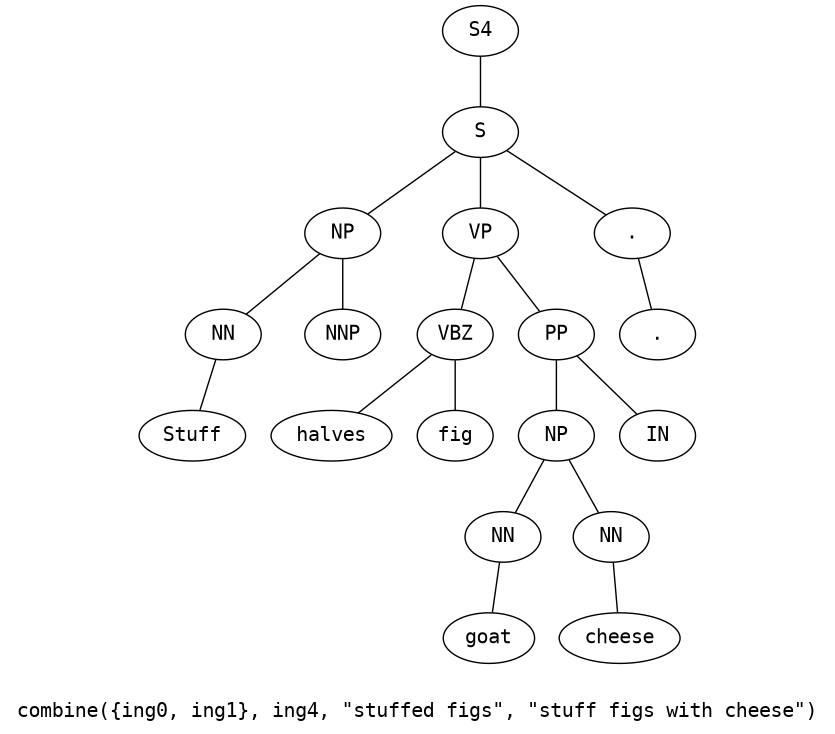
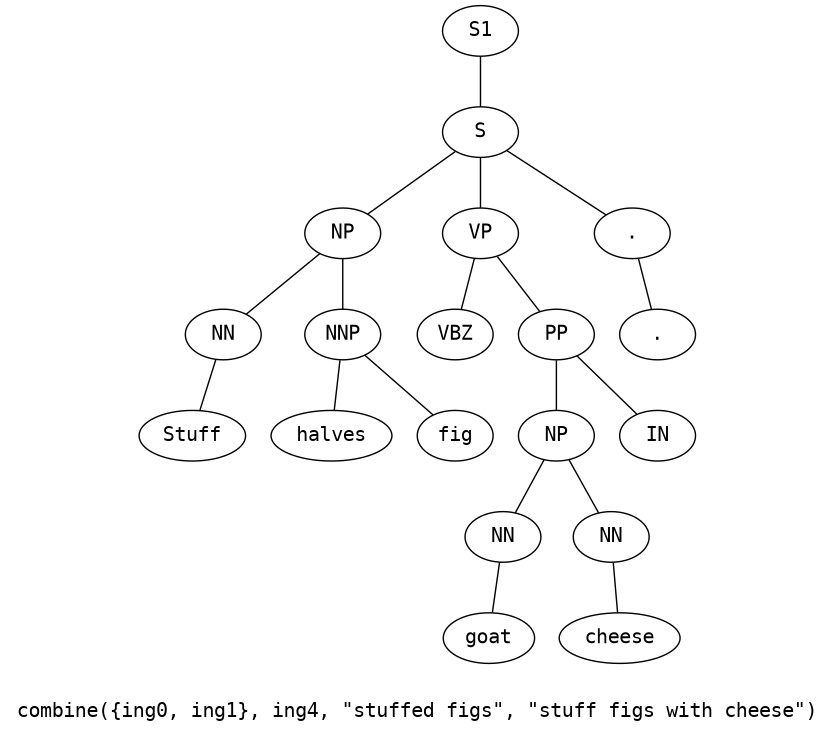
node "S4": label "S4" -> "S1"
edge "VBZ" -- "halves": now "NNP" -- "halves"
edge "VBZ" -- "fig": now "NNP" -- "fig"
